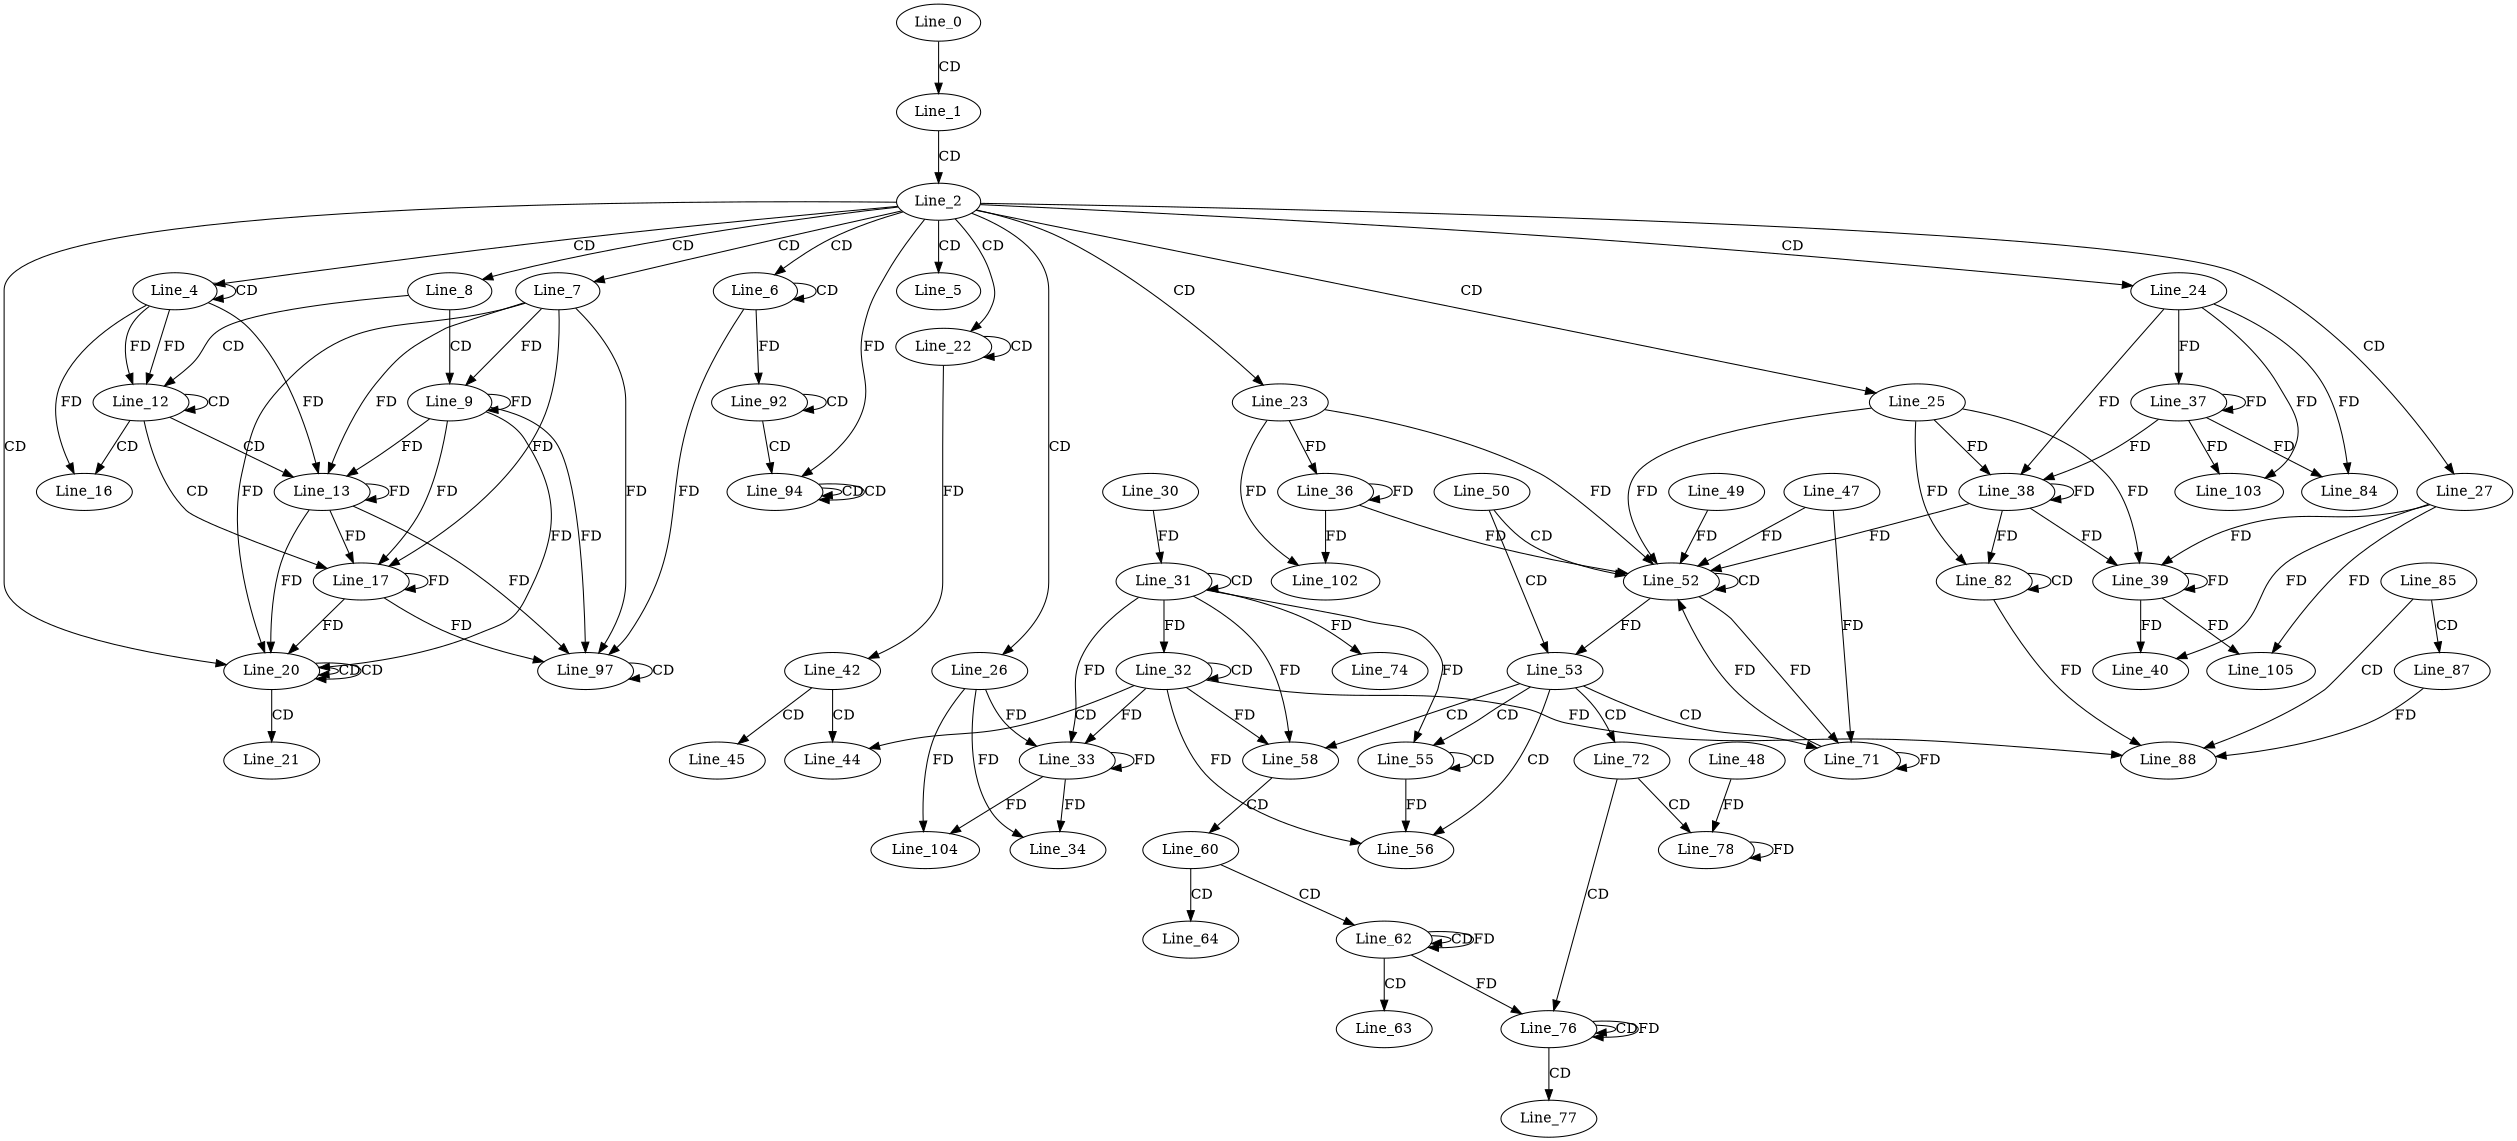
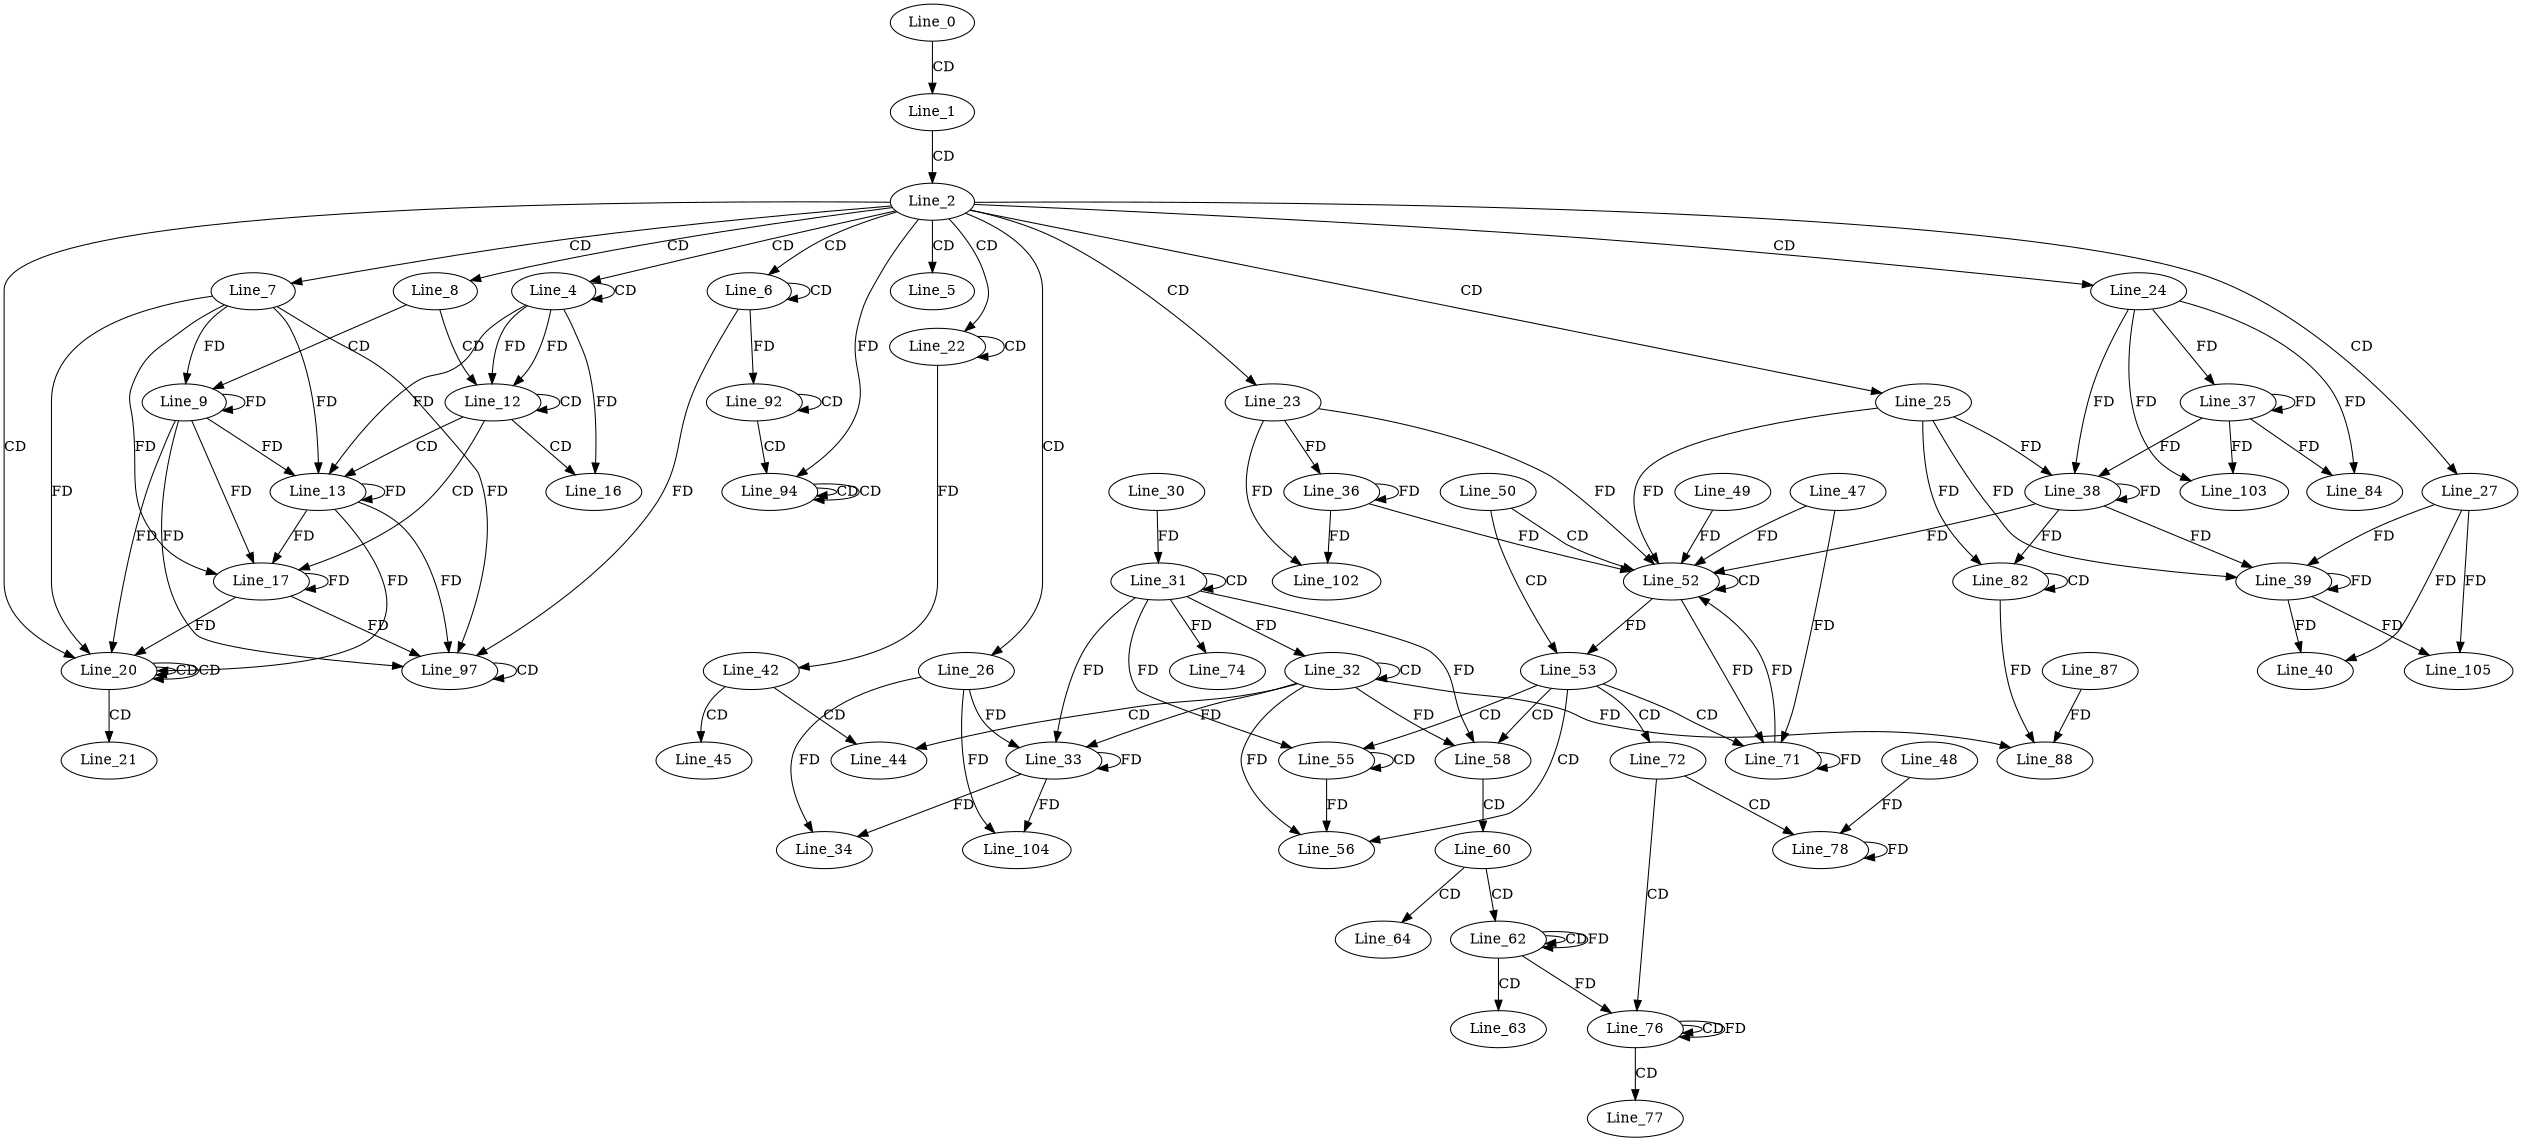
node "Line_85": removed
